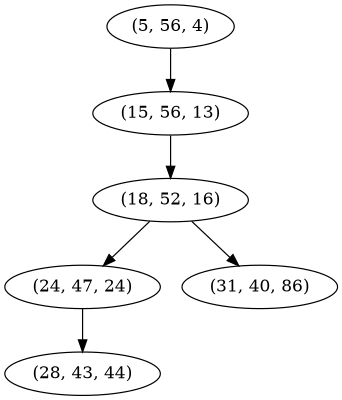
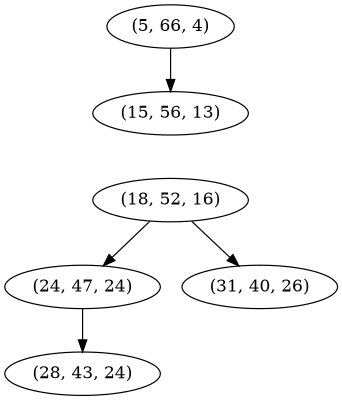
node "(5, 56, 4)": label "(5, 56, 4)" -> "(5, 66, 4)"
edge "(15, 56, 13)" -> "(18, 52, 16)": removed
node "(31, 40, 86)": label "(31, 40, 86)" -> "(31, 40, 26)"
node "(28, 43, 44)": label "(28, 43, 44)" -> "(28, 43, 24)"
